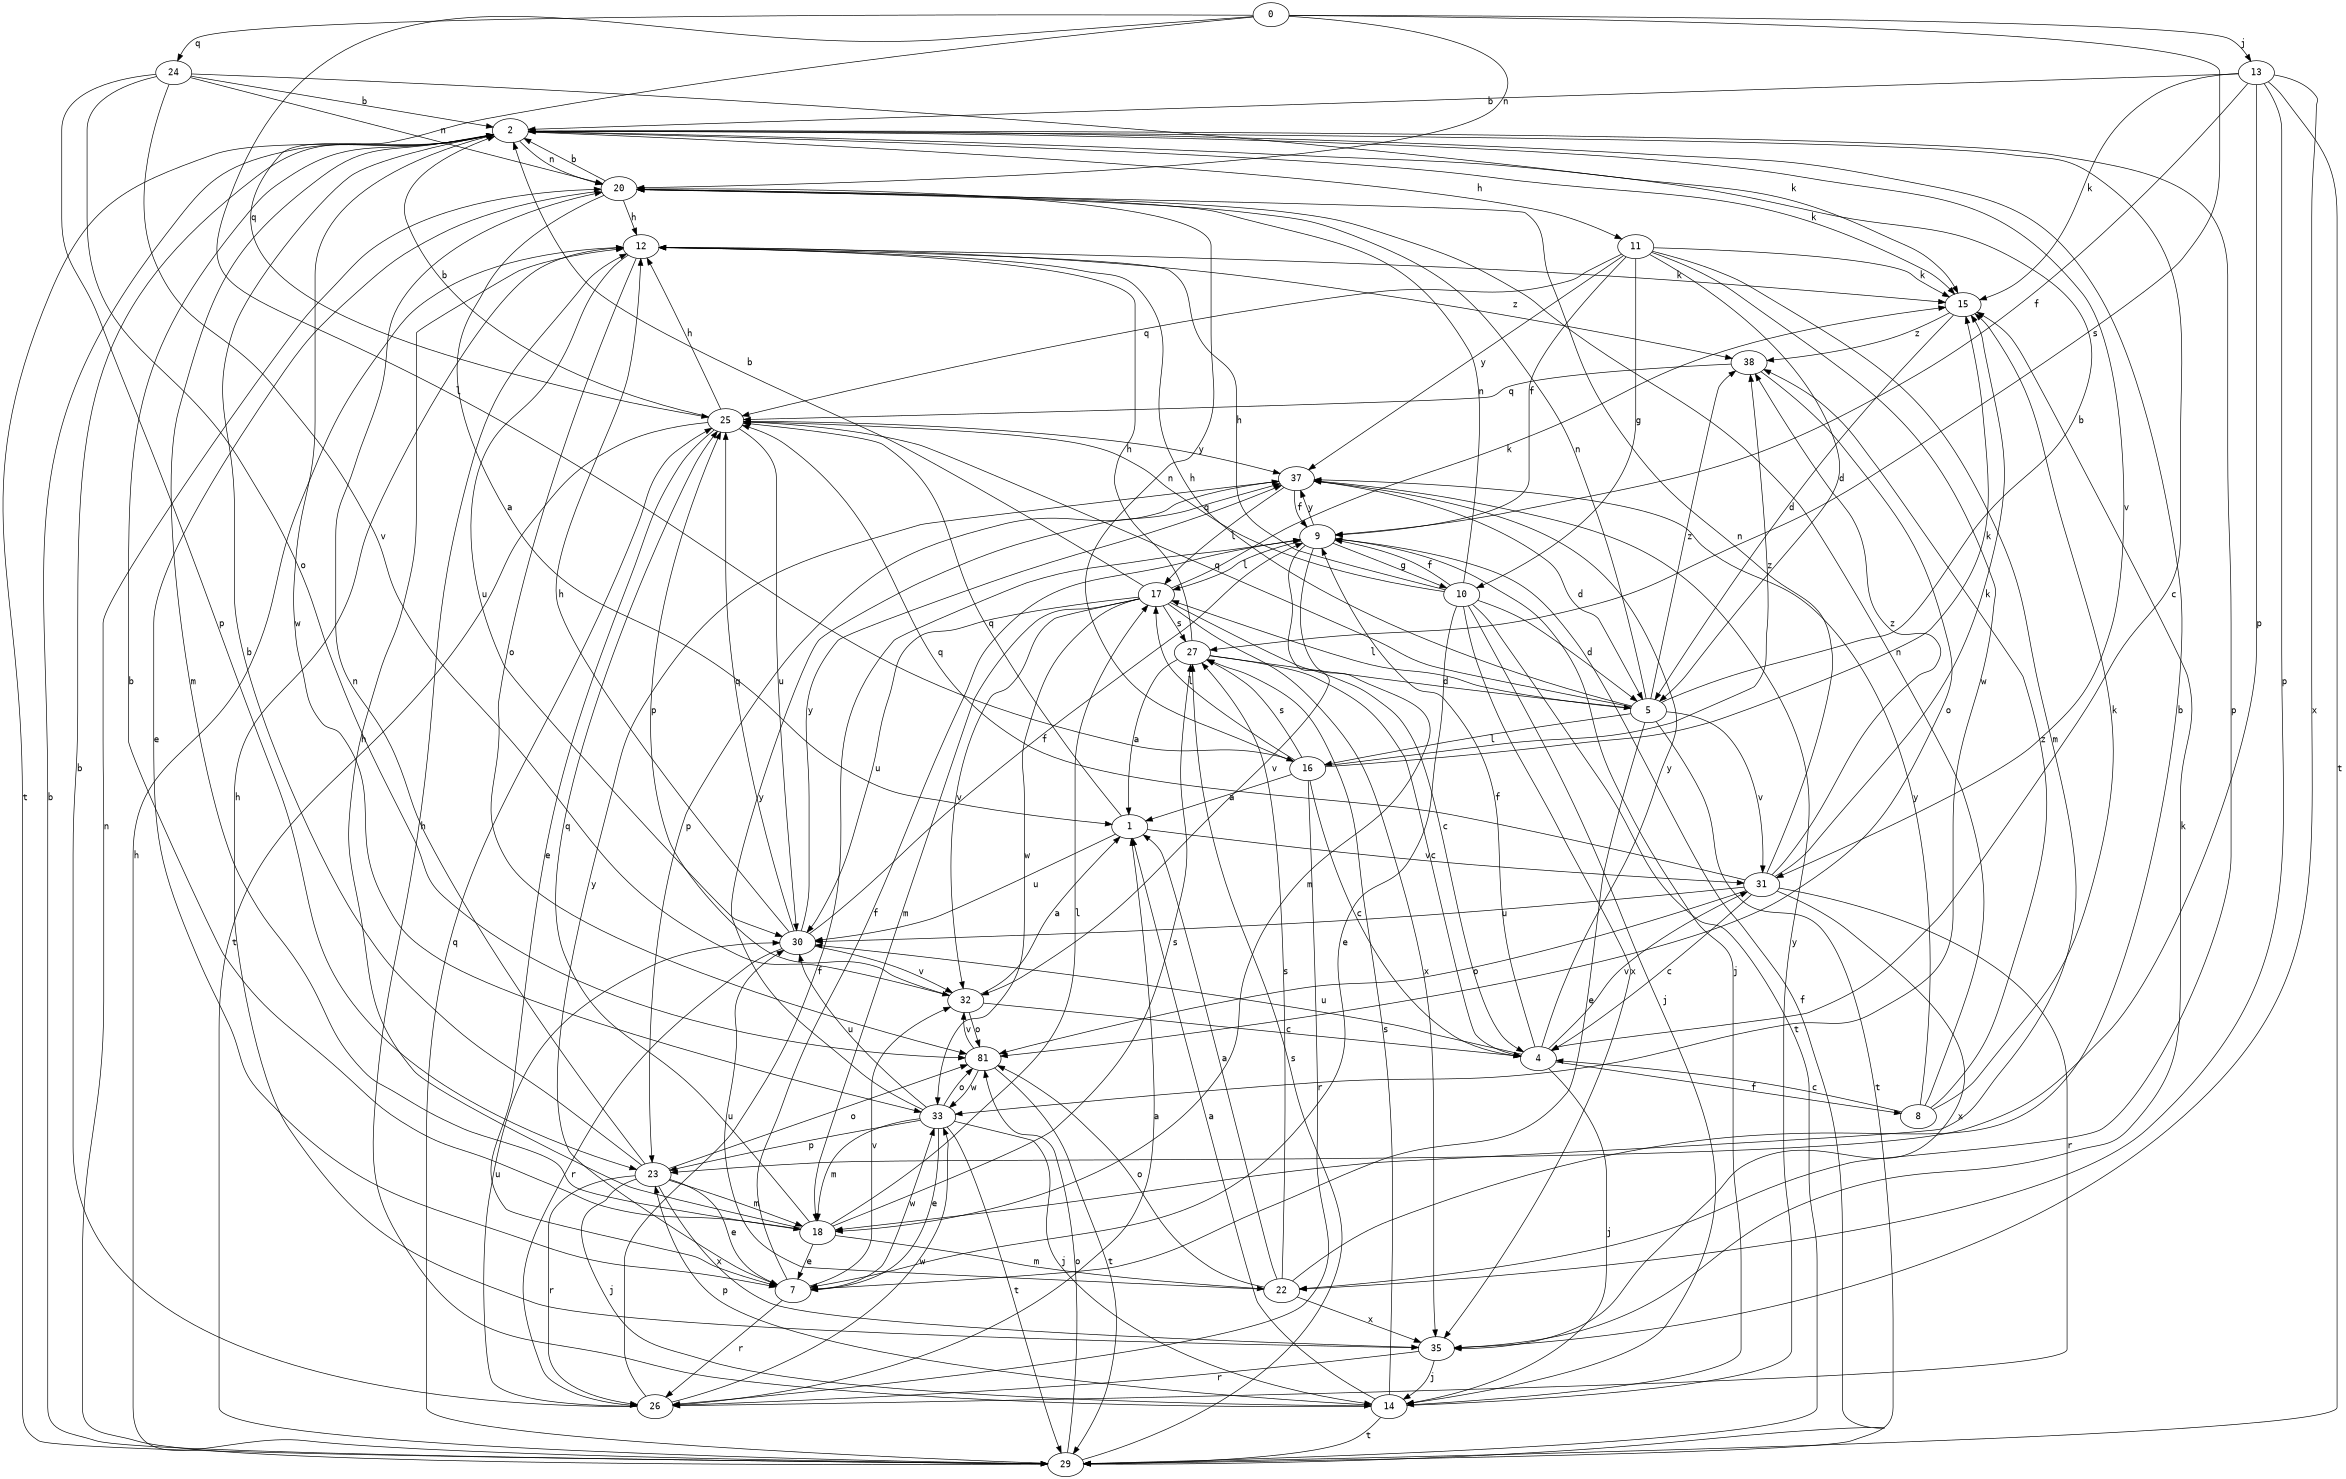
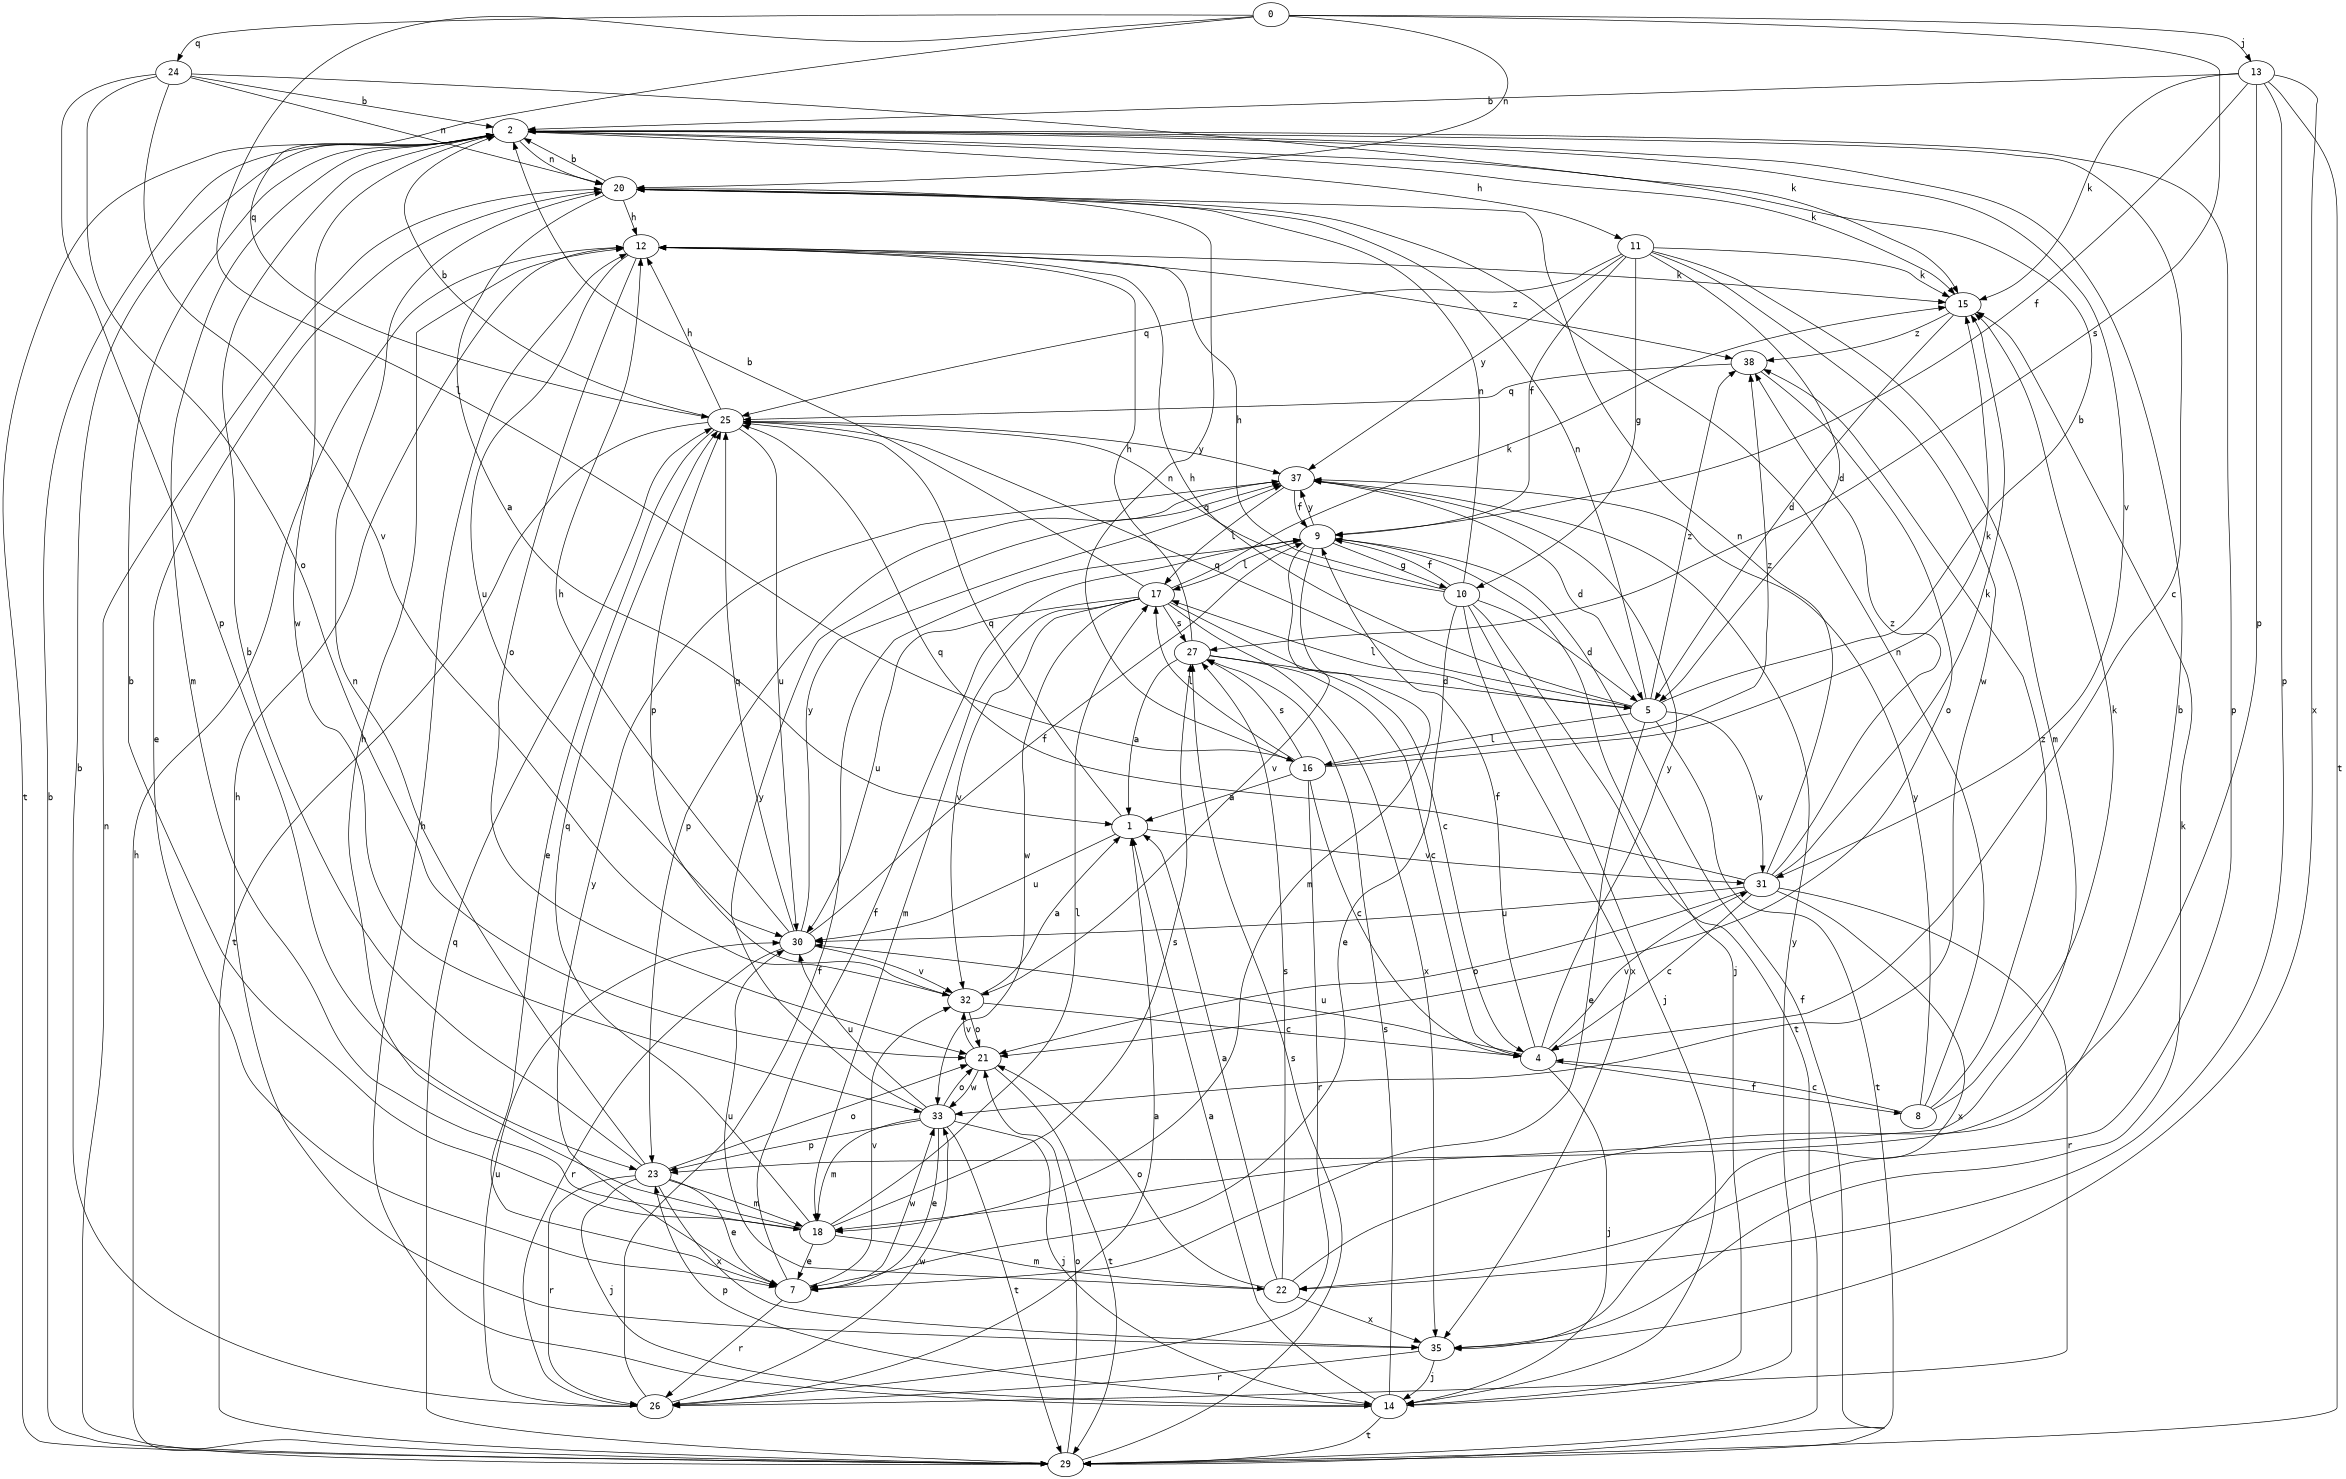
node "81": label "81" -> "21"
